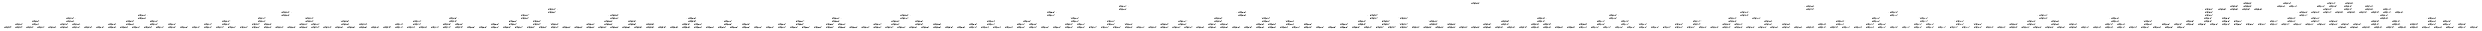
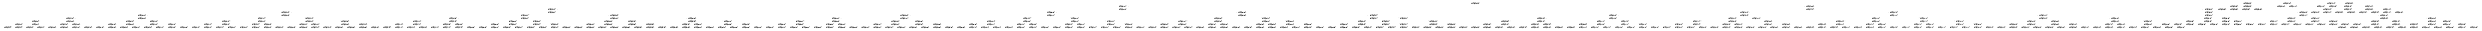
node "Node{data=[6719, 6719]}": added
